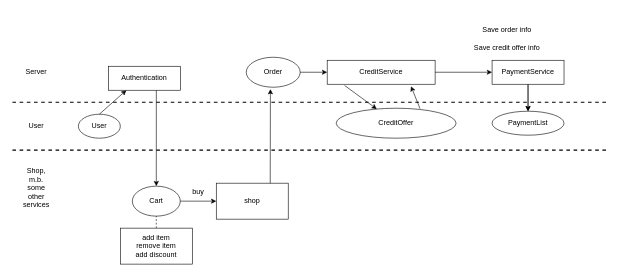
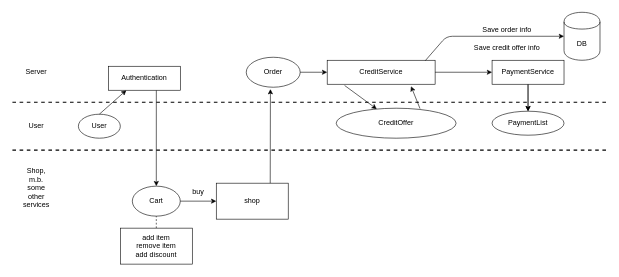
node "DB": added
edge "CreditService" -> "DB": added
